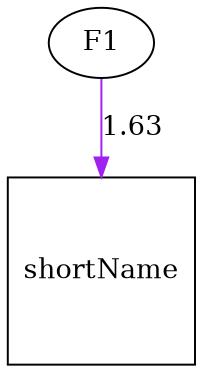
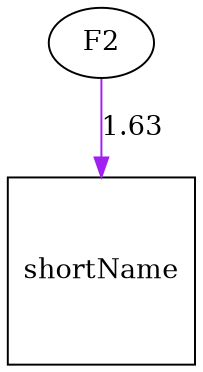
node "F1": label "F1" -> "F2"
